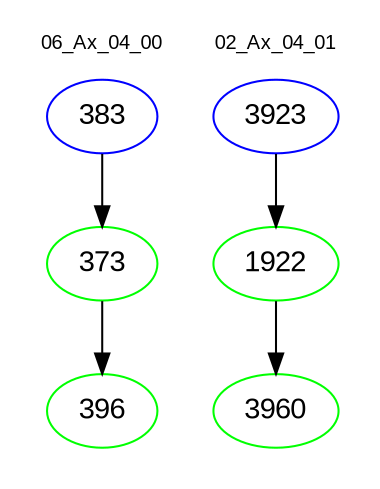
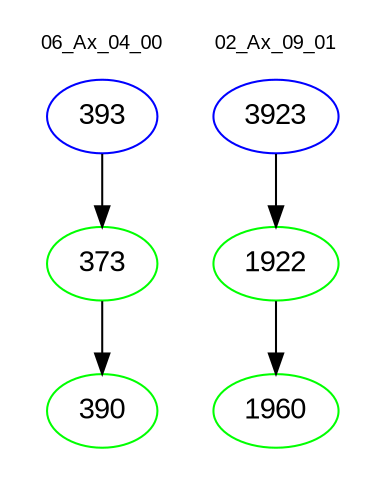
cluster "02_Ax_04_01": label "02_Ax_04_01" -> "02_Ax_09_01"
node "383": label "383" -> "393"
node "396": label "396" -> "390"
node "3960": label "3960" -> "1960"
